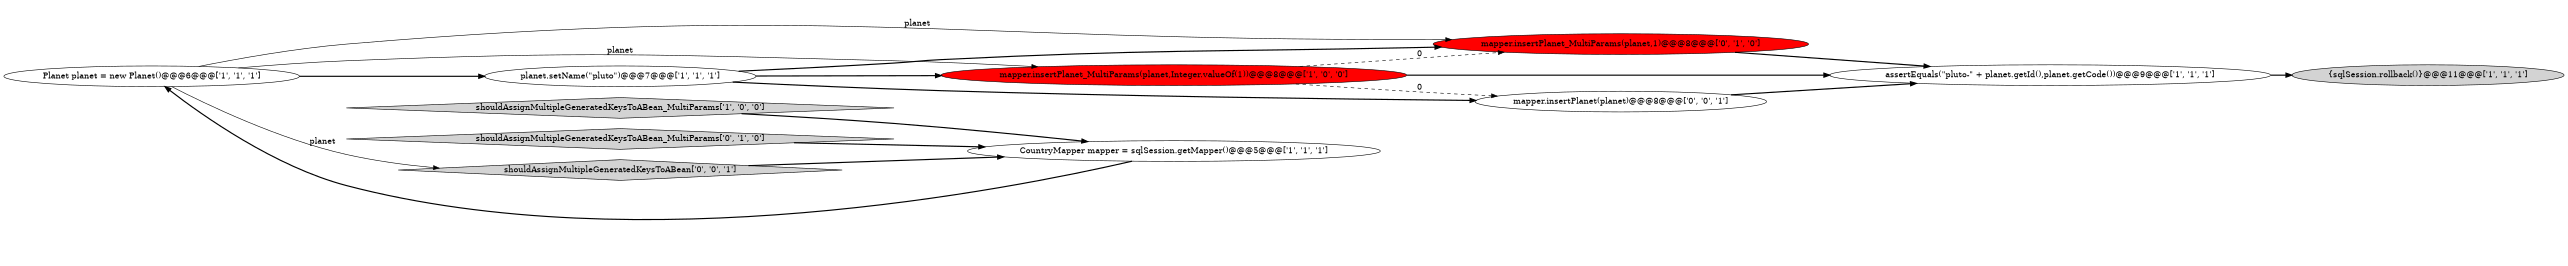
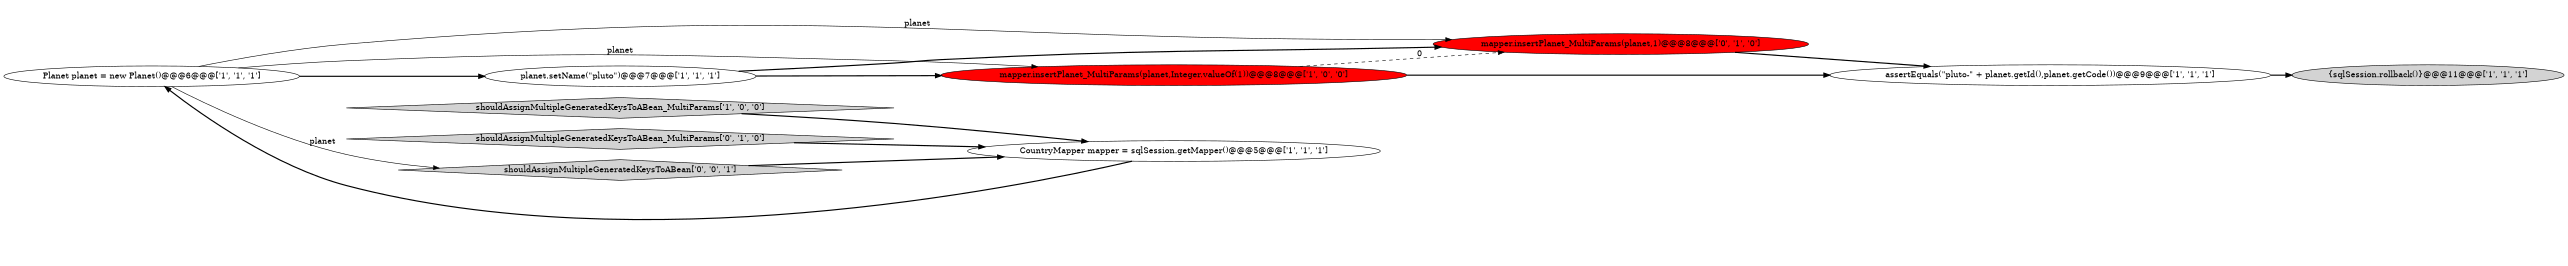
node "mapper.insertPlanet(planet)@@@8@@@['0', '0', '1']": removed
